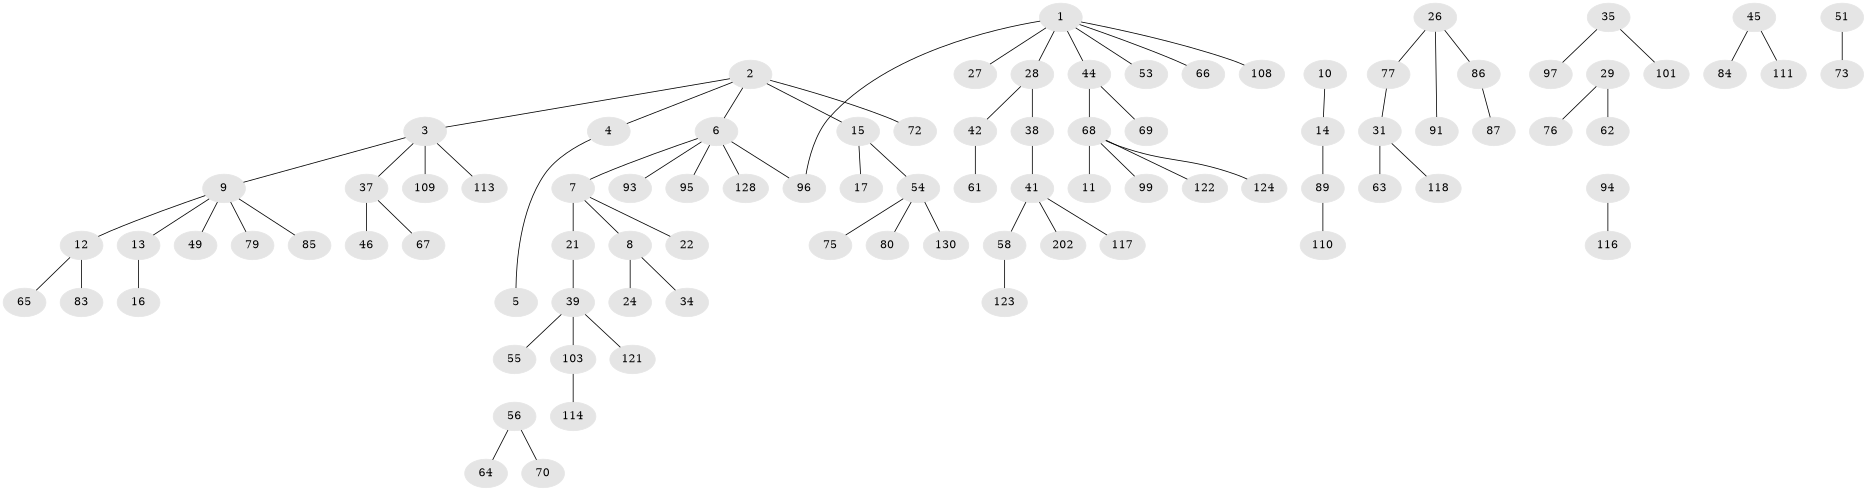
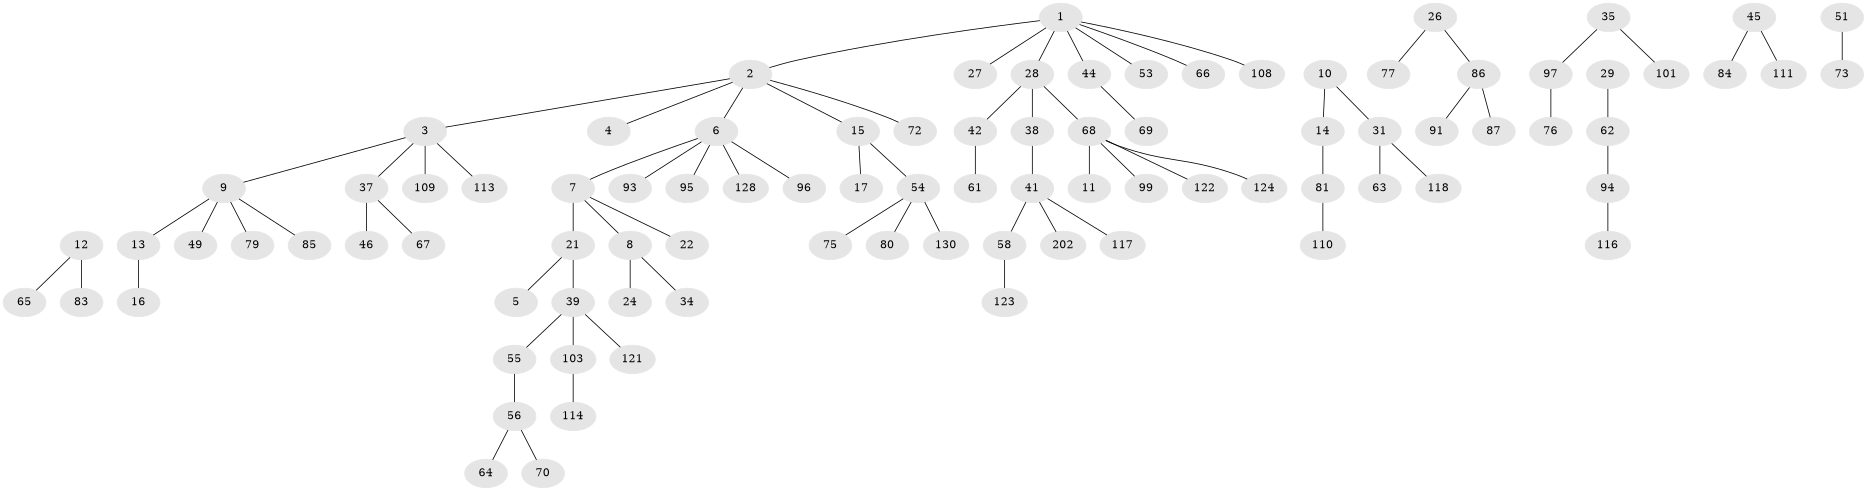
edge "1" -- "96": now "1" -- "2"
edge "26" -- "91": now "86" -- "91"
edge "44" -- "68": now "28" -- "68"
edge "77" -- "31": now "10" -- "31"
edge "29" -- "76": now "97" -- "76"
edge "62" -- "94": added
node "89": label "89" -> "81"
edge "4" -- "5": now "21" -- "5"
edge "9" -- "12": removed
edge "55" -- "56": added
